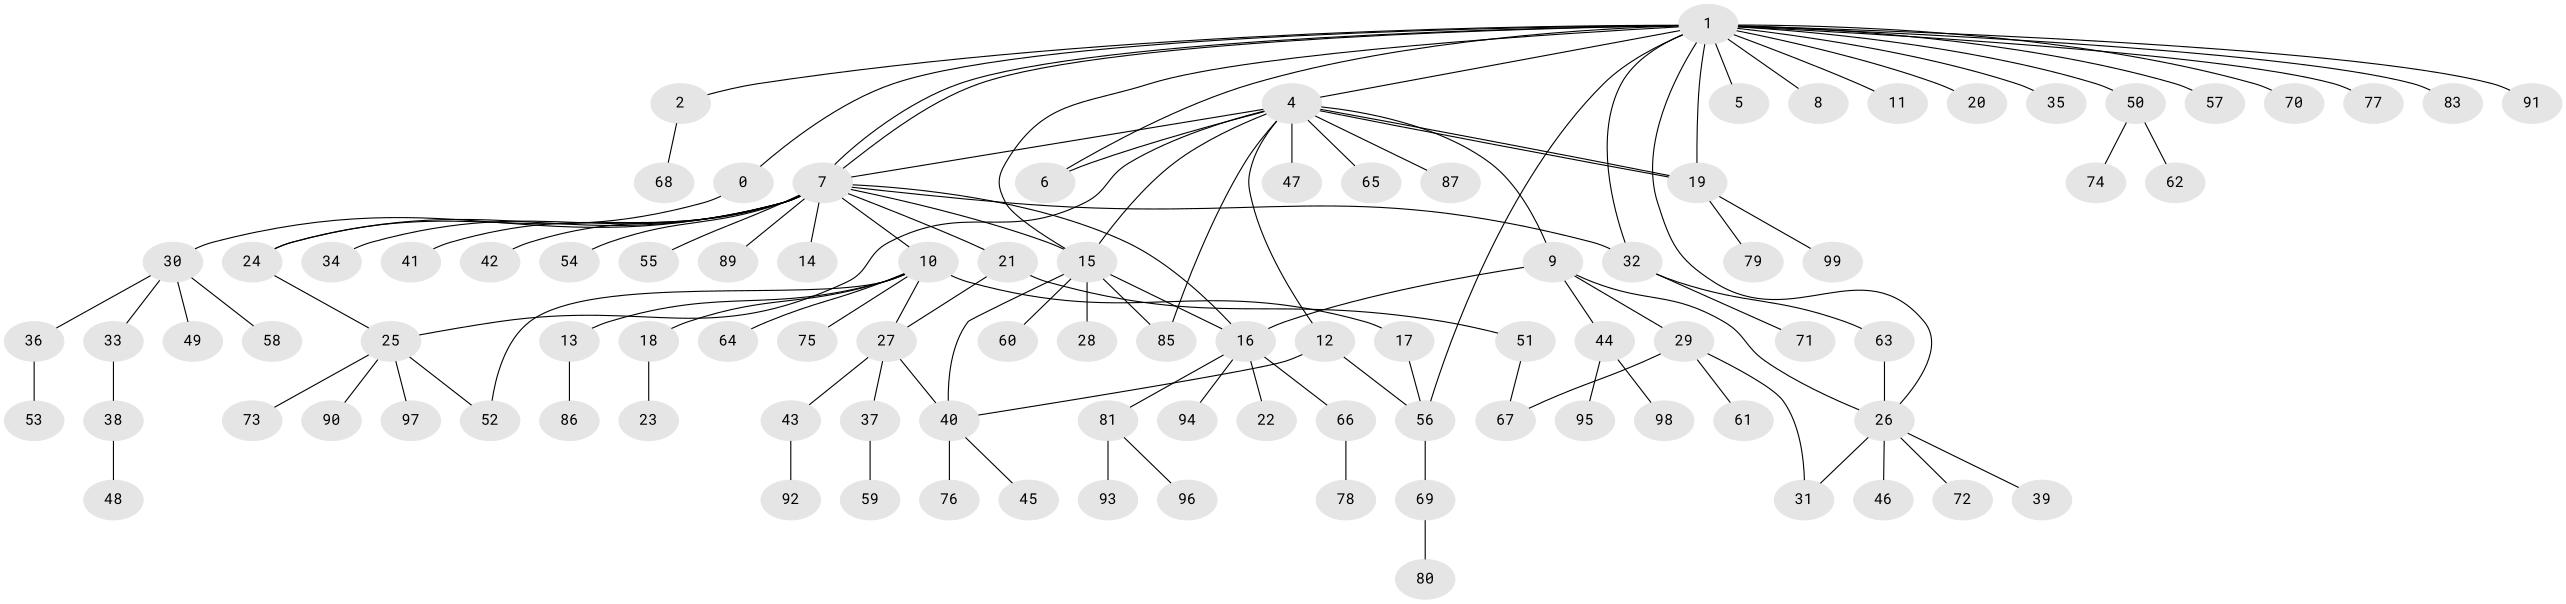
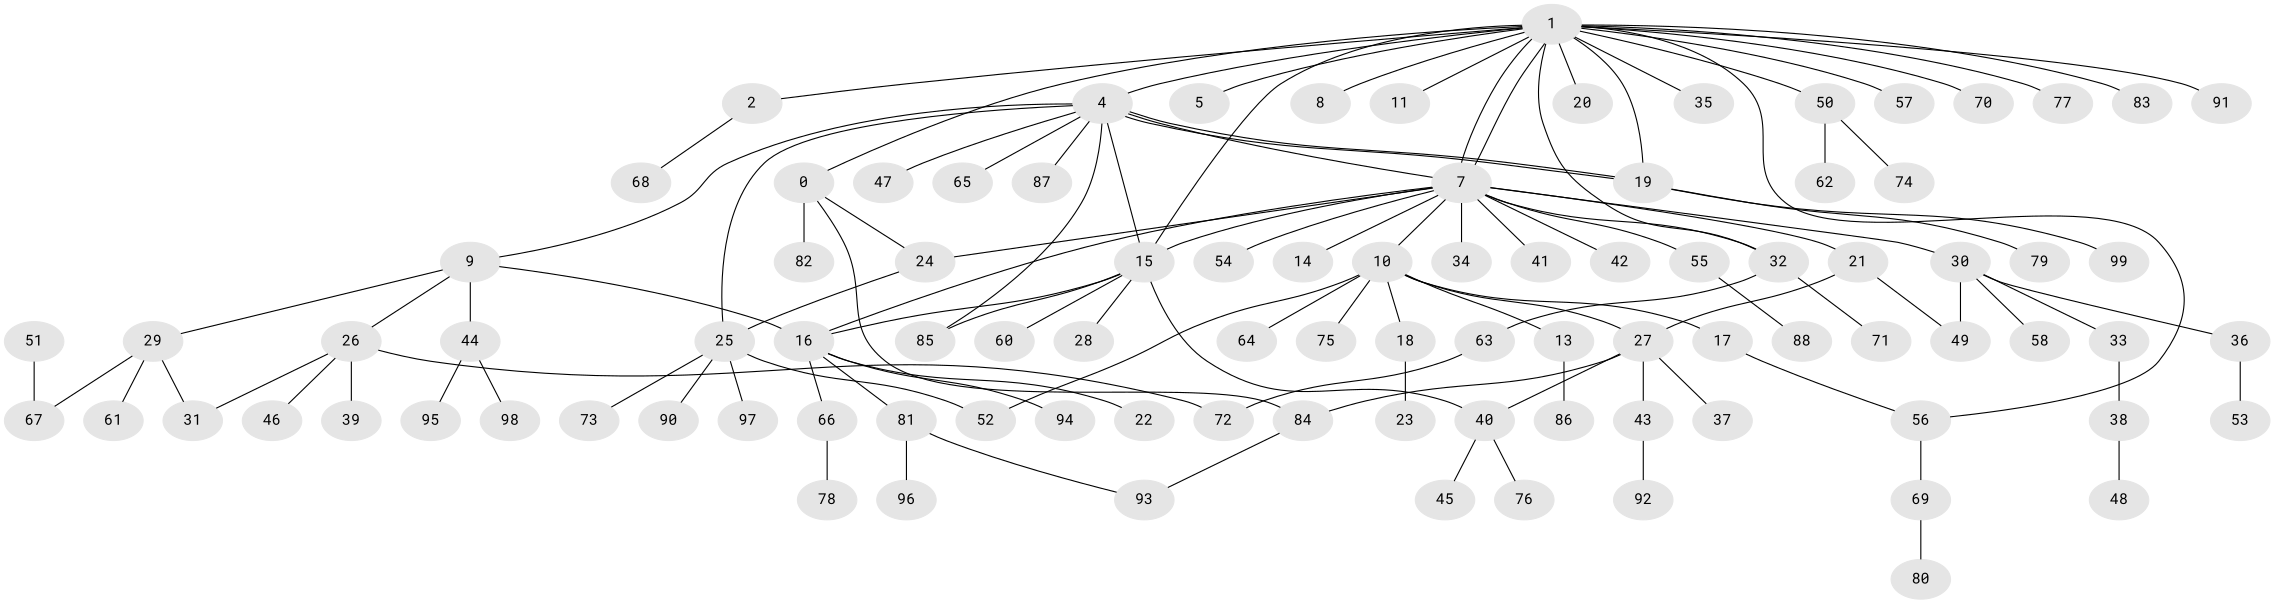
node "6": removed
node "89": removed
node "82": added
edge "1" -- "26": removed
edge "21" -- "51": now "21" -- "49"
node "12": removed
node "88": added
edge "63" -- "26": now "63" -- "72"
node "84": added
node "59": removed
